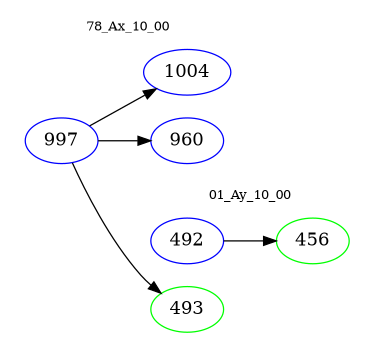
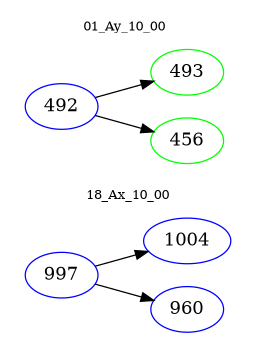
cluster "78_Ax_10_00": label "78_Ax_10_00" -> "18_Ax_10_00"
edge "997" -> "493": now "492" -> "493"
